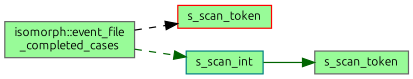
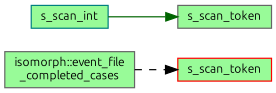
edge "isomorph::event_file _completed_cases" -> "s_scan_int": removed
